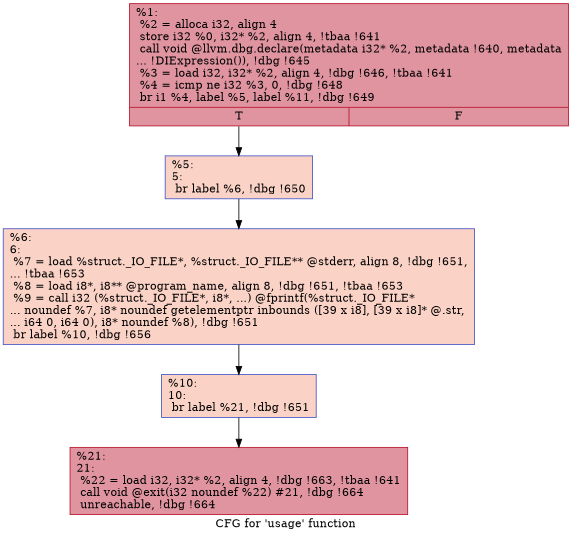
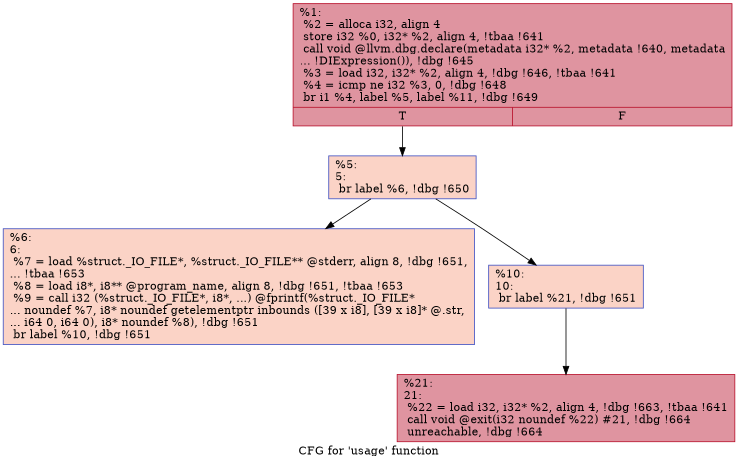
node "%6:": text "br label %10, !dbg !656" -> "br label %10, !dbg !651"
edge "%6:" -> "%10:": now "%5:" -> "%10:"
